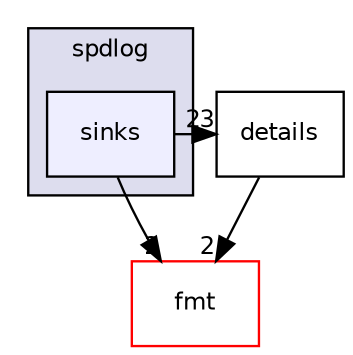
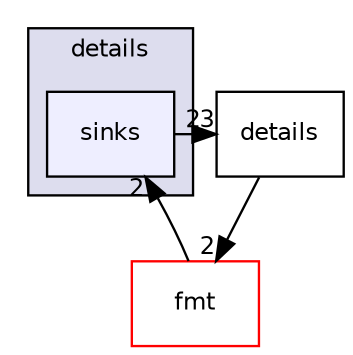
cluster "spdlog": label "spdlog" -> "details"
edge "sinks" -> "fmt": reversed
